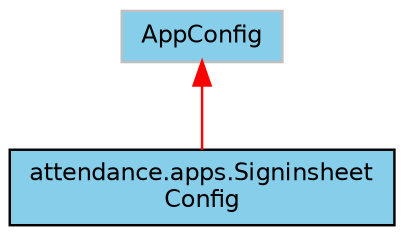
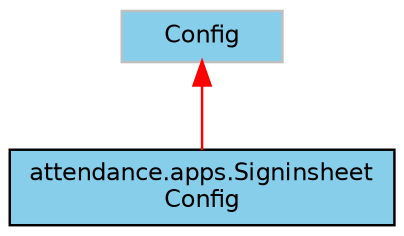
node "AppConfig": label "AppConfig" -> "Config"
